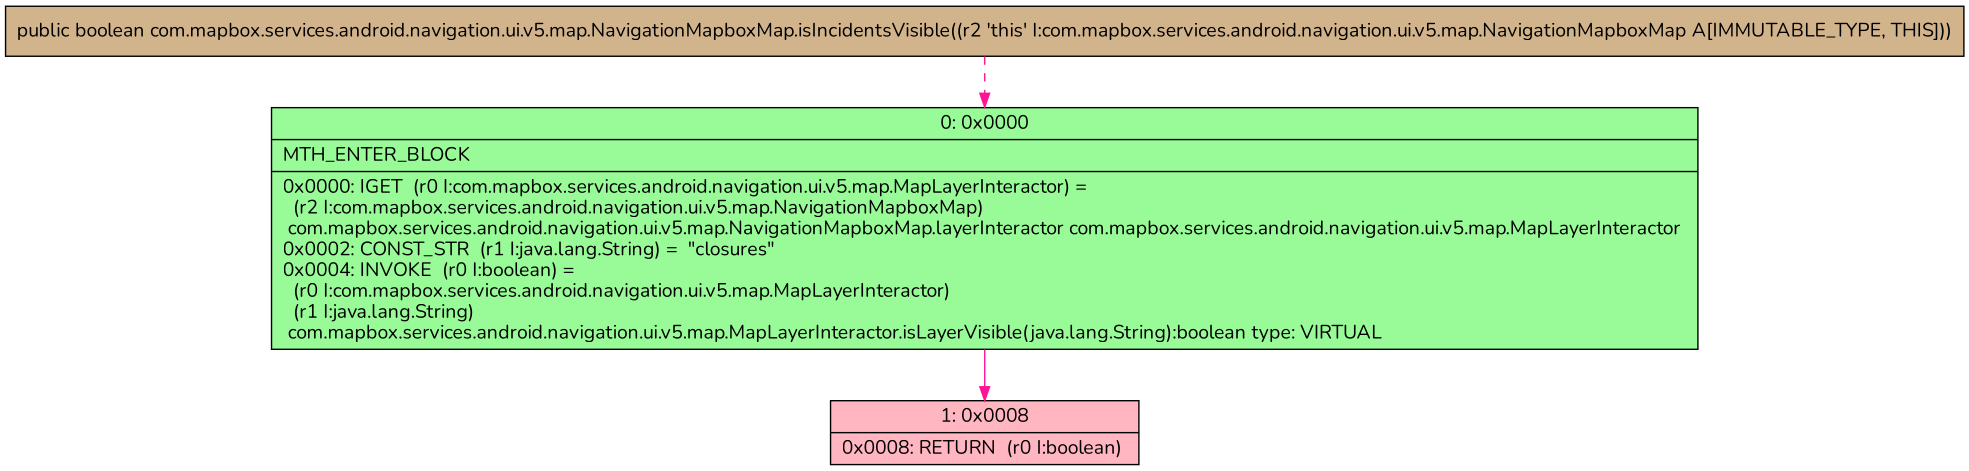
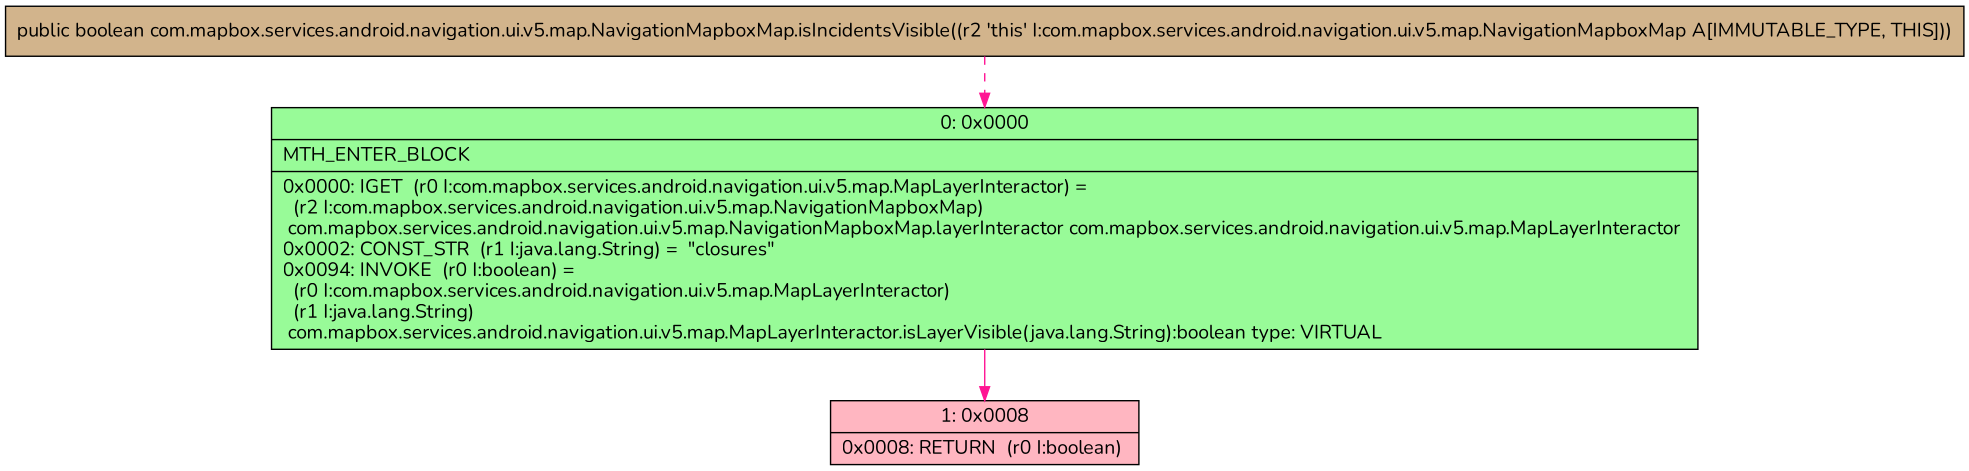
node "0: 0x0000": text "0x0004: INVOKE  (r0 I:boolean) =" -> "0x0094: INVOKE  (r0 I:boolean) ="
